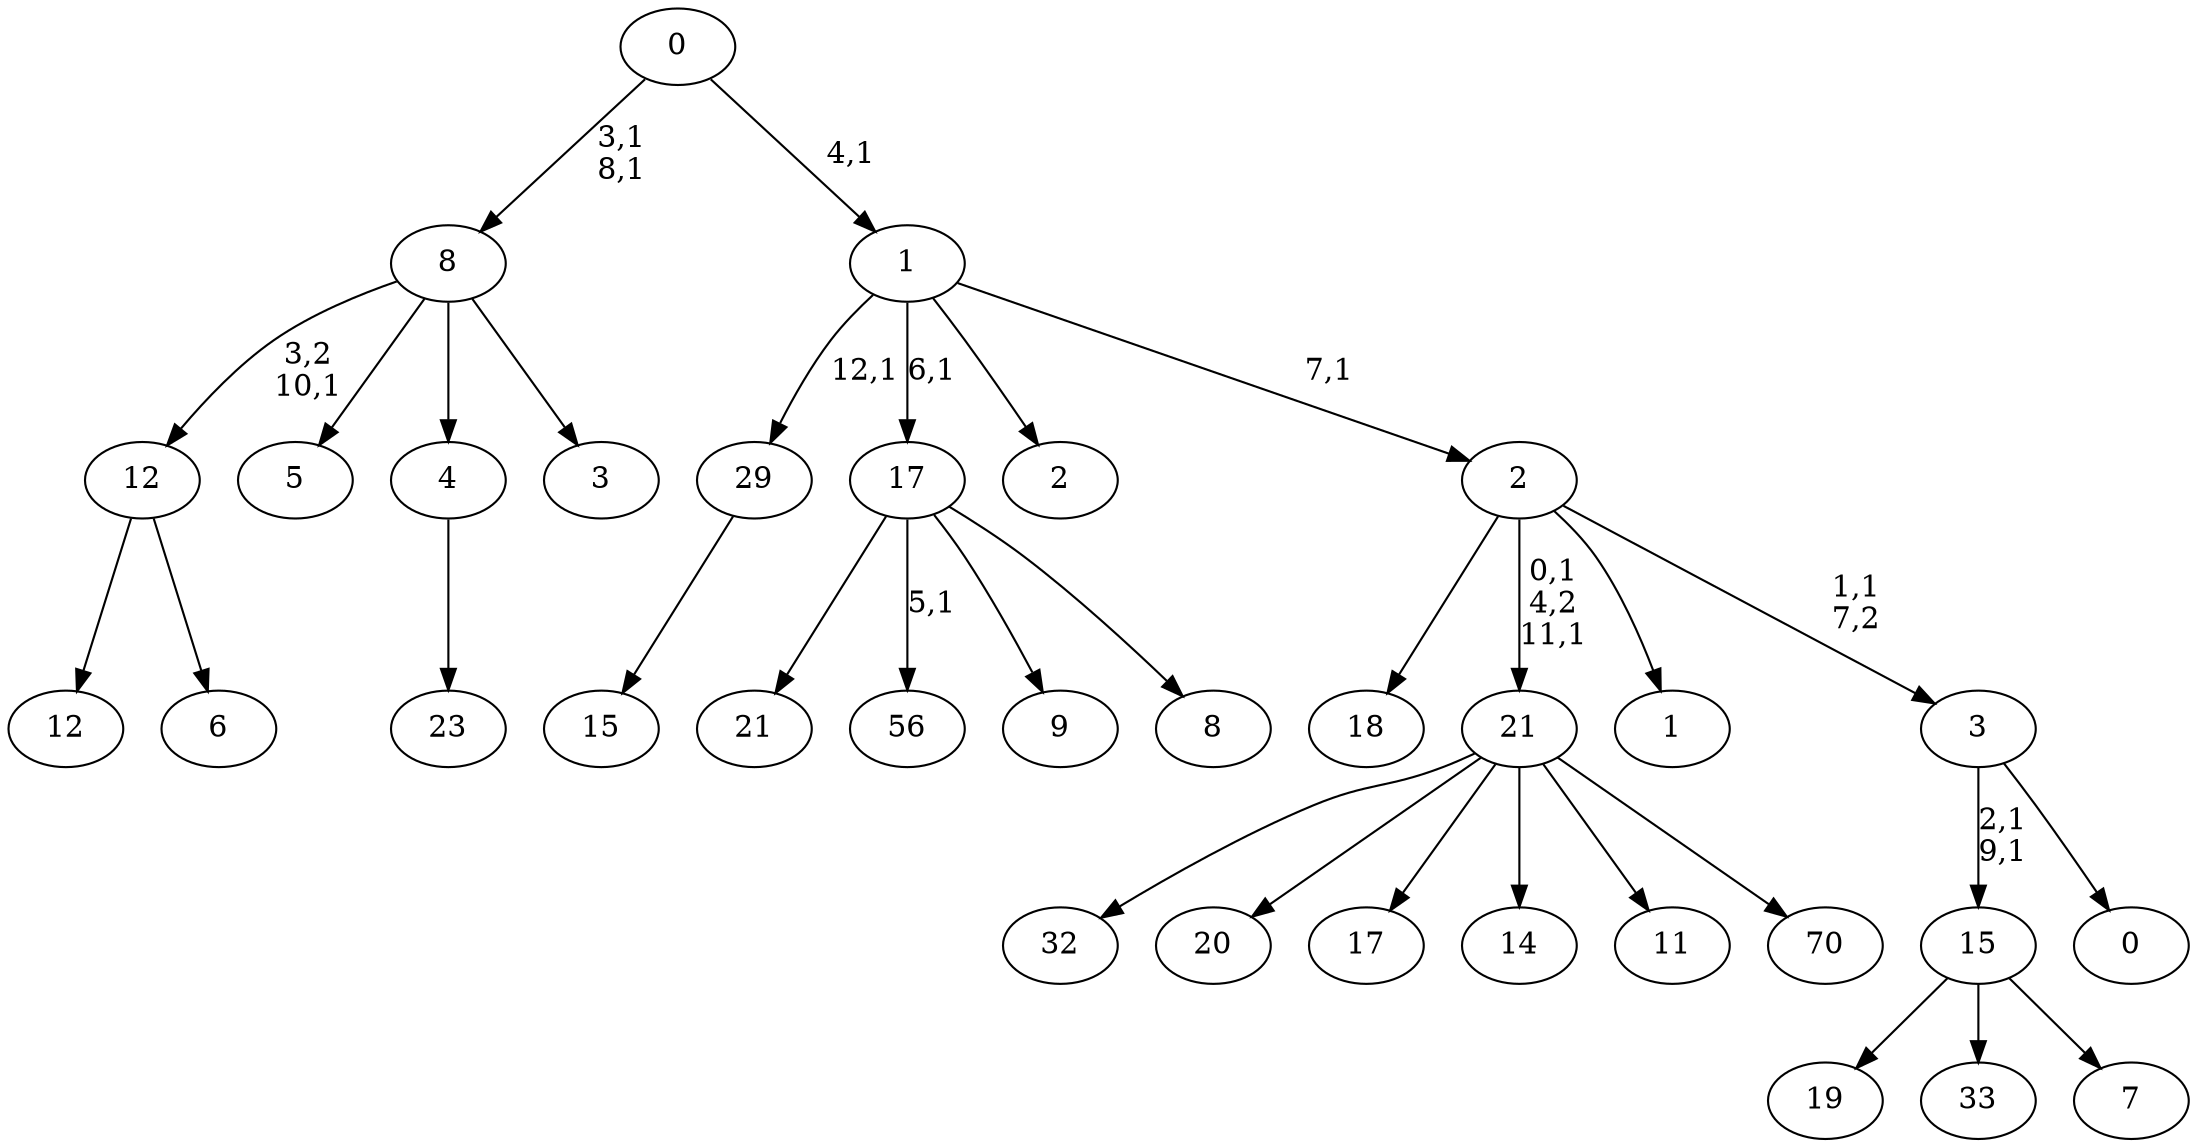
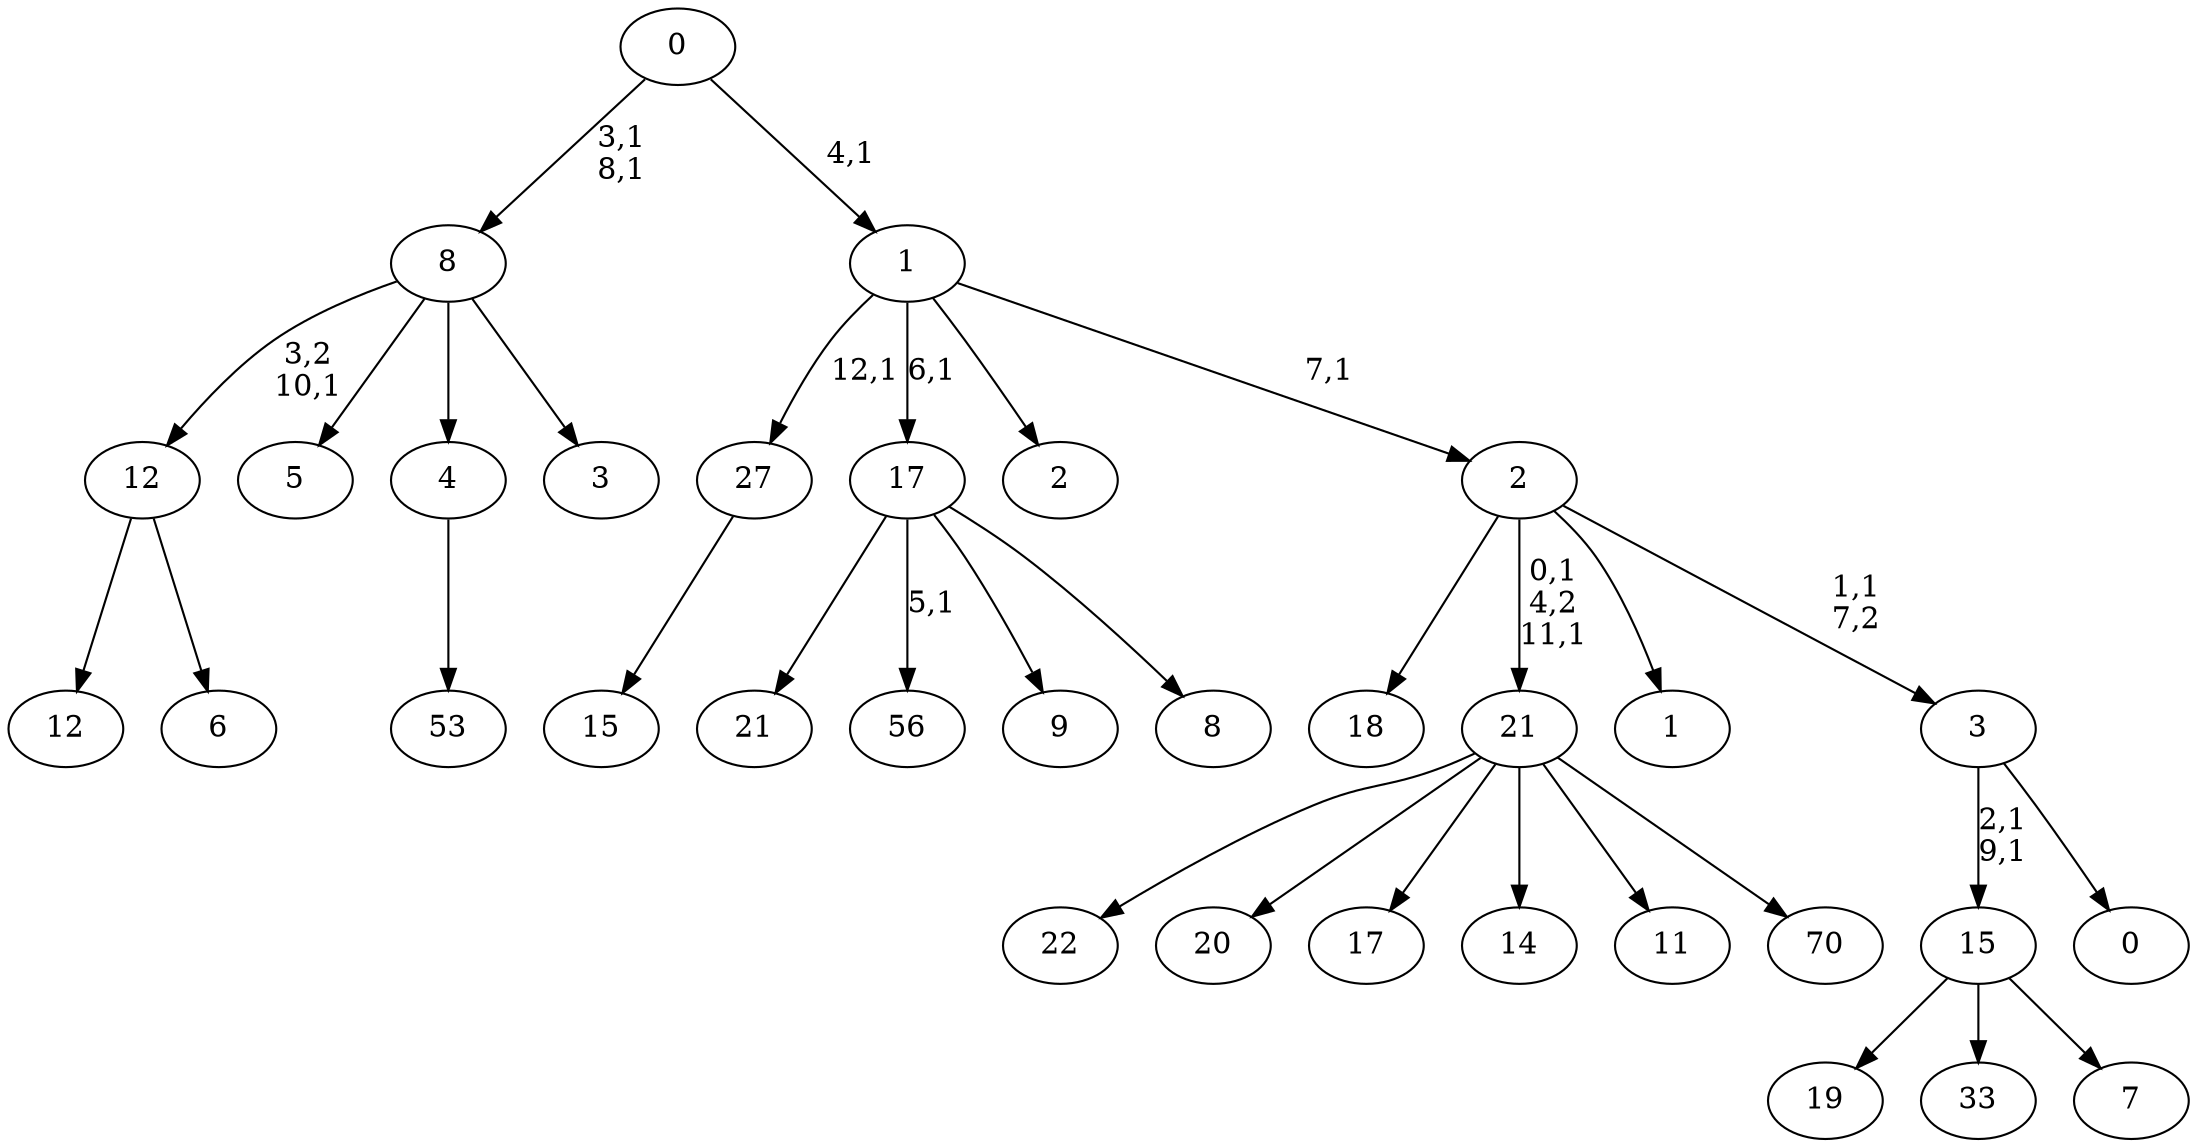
node "29": label "29" -> "27"
node "23": label "23" -> "53"
node "32": label "32" -> "22"
